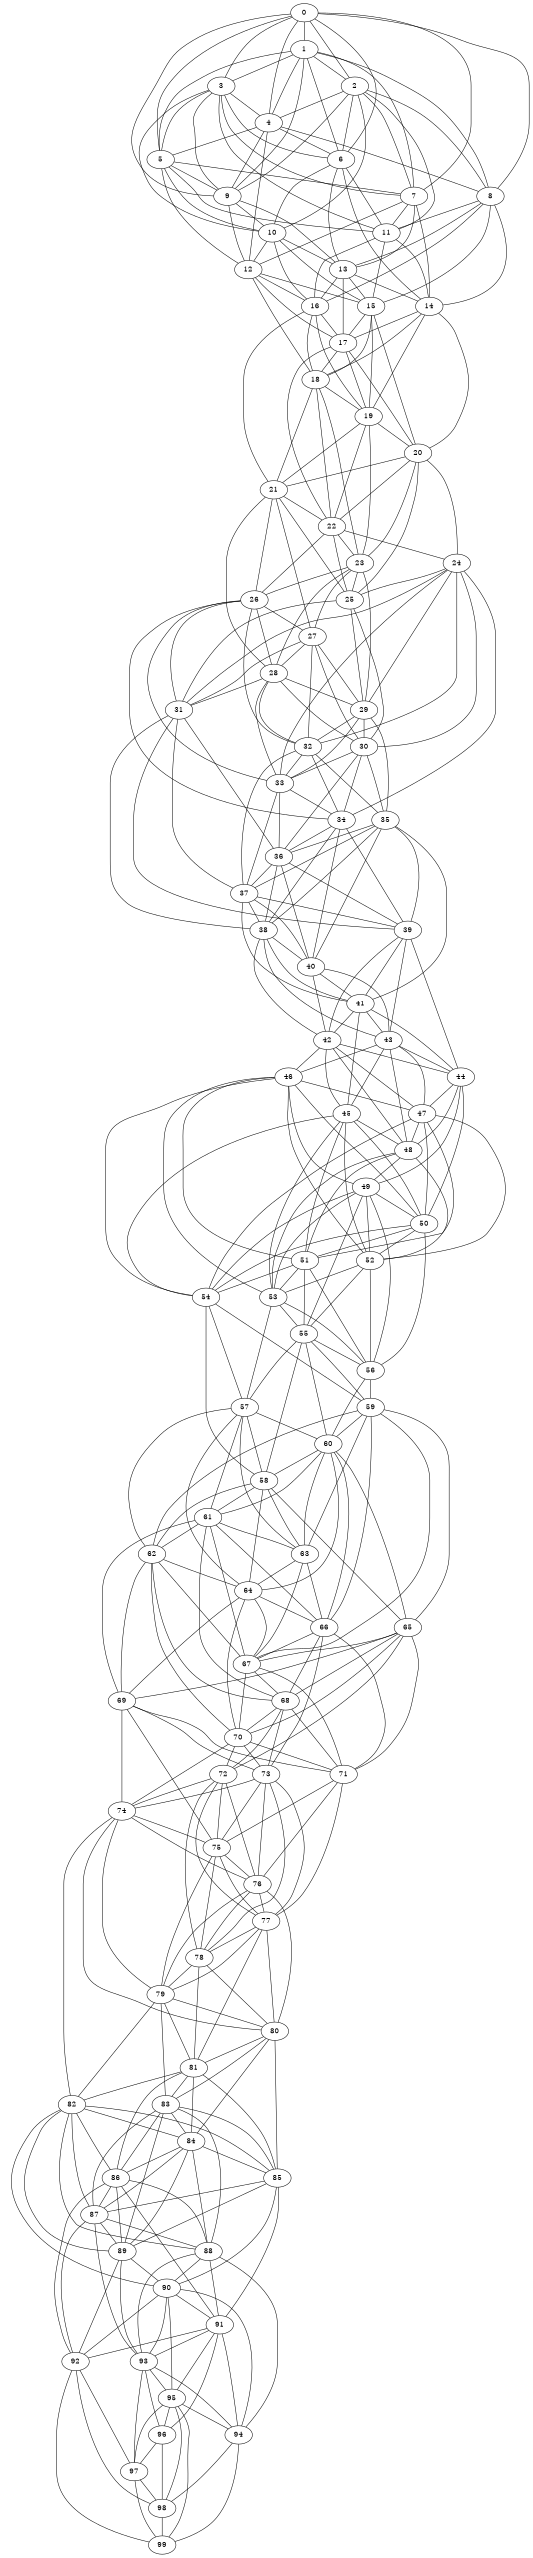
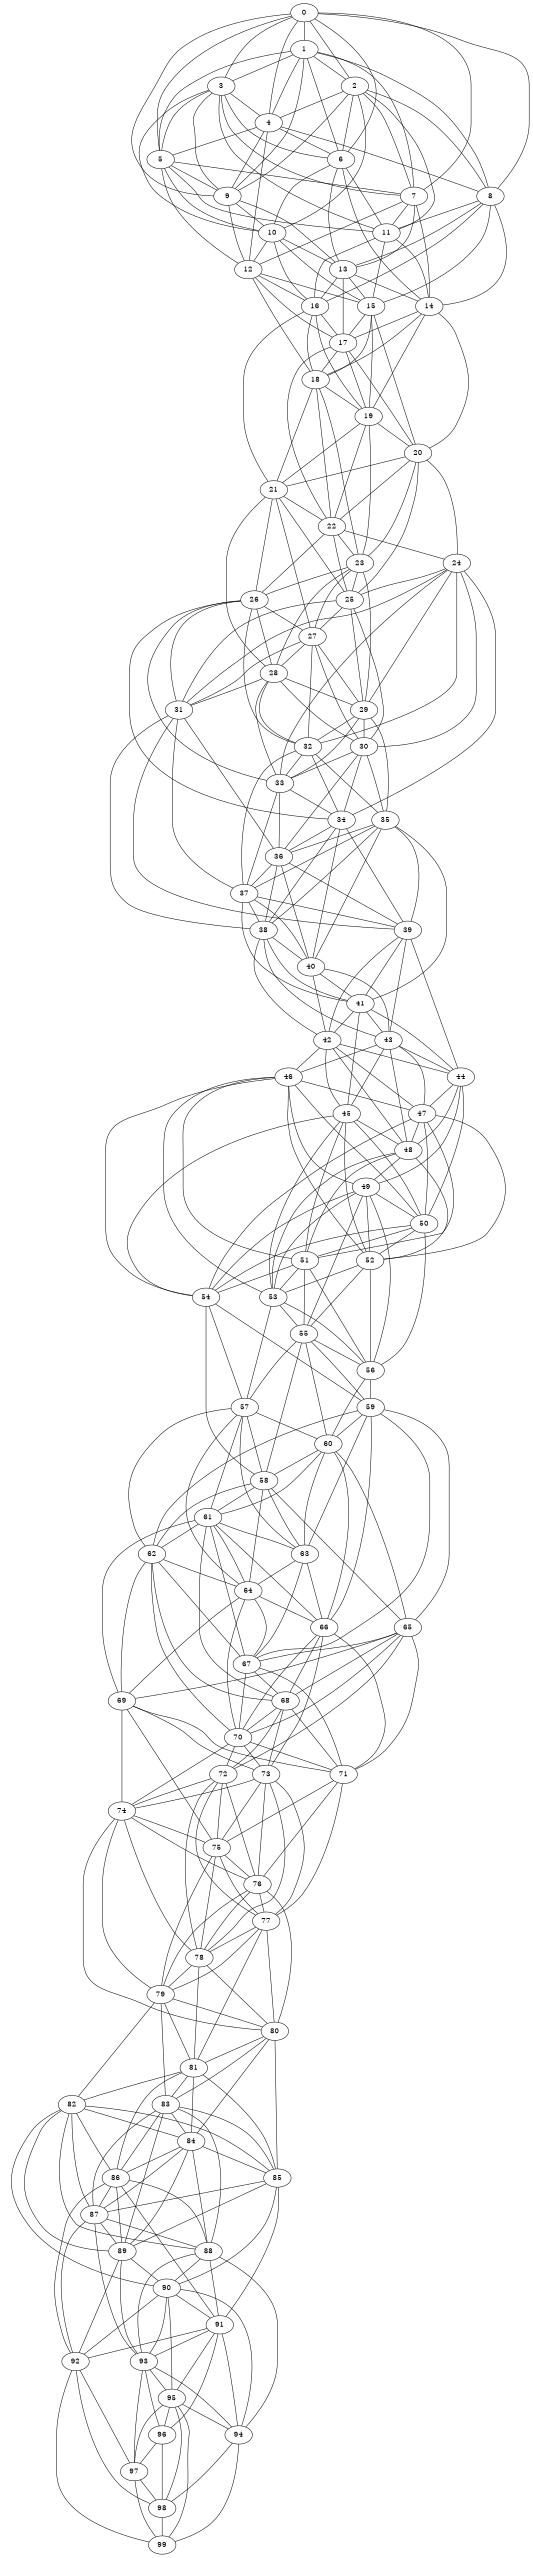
edge "25" -- "27": added
edge "60" -- "64": now "61" -- "64"
edge "66" -- "67": now "66" -- "70"
edge "74" -- "82": now "74" -- "78"
